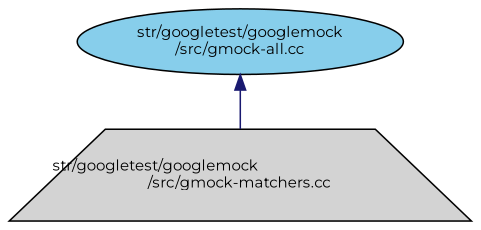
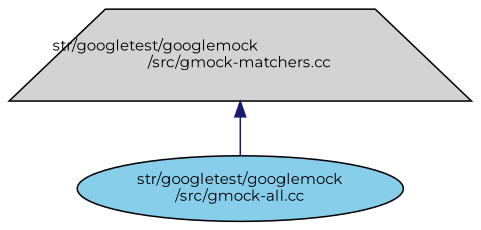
edge "str/googletest/googlemock /src/gmock-matchers.cc" -> "str/googletest/googlemock /src/gmock-all.cc": reversed
